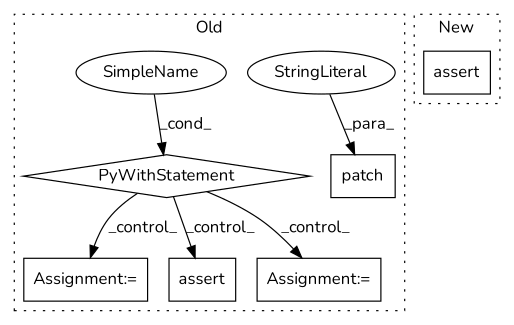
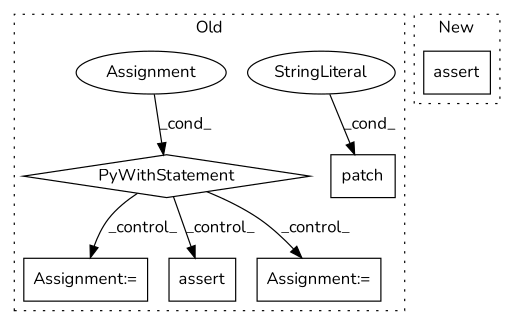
node "SimpleName": label "SimpleName" -> "Assignment"
edge "StringLiteral" -> "patch": label "_para_" -> "_cond_"
